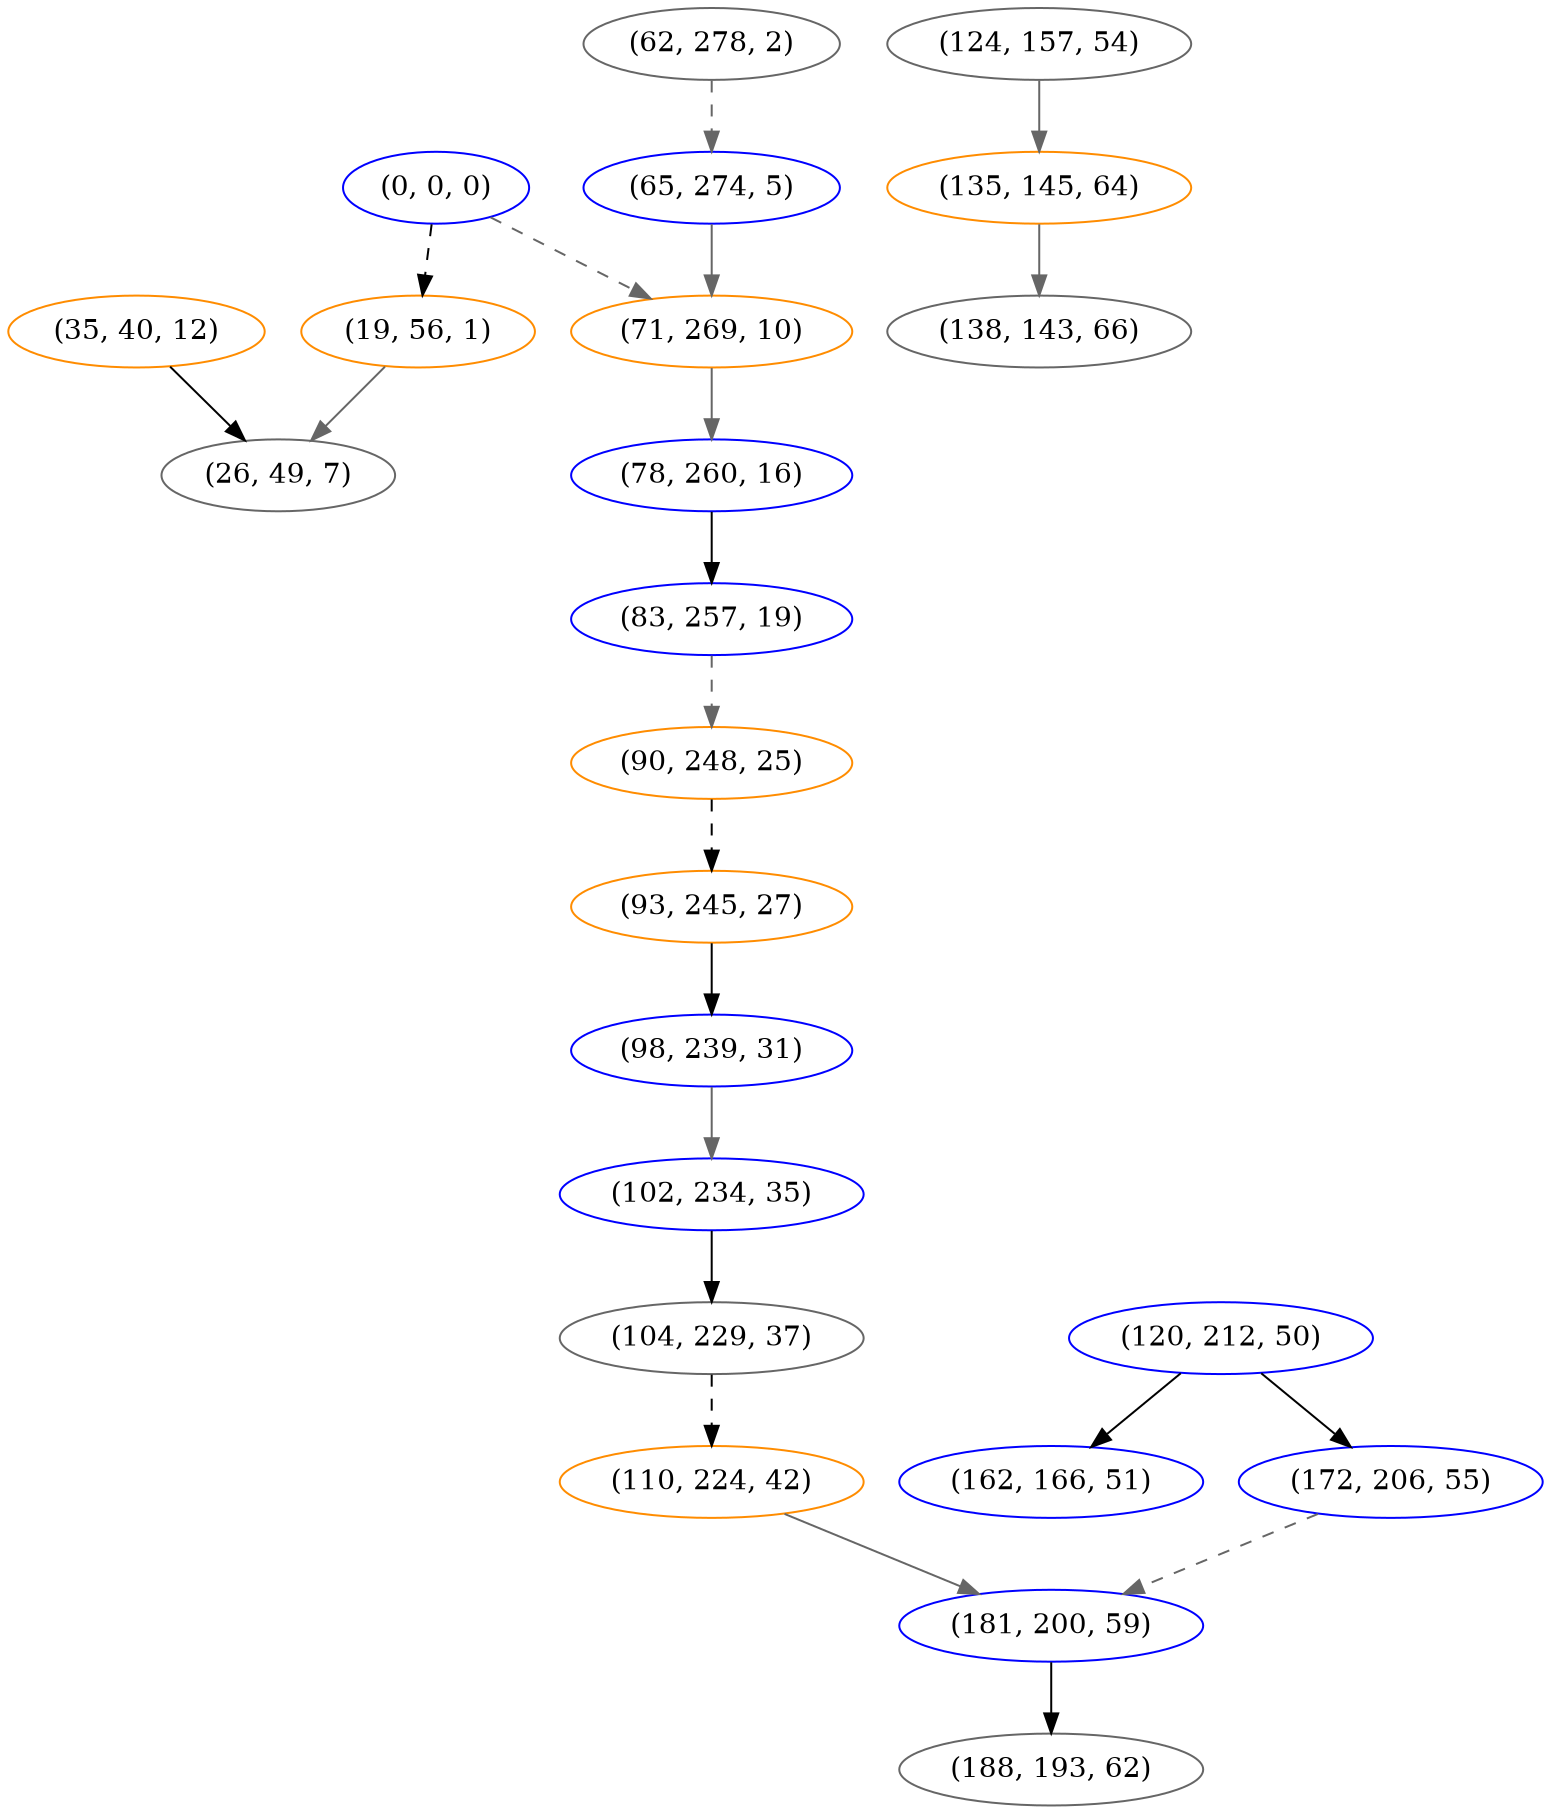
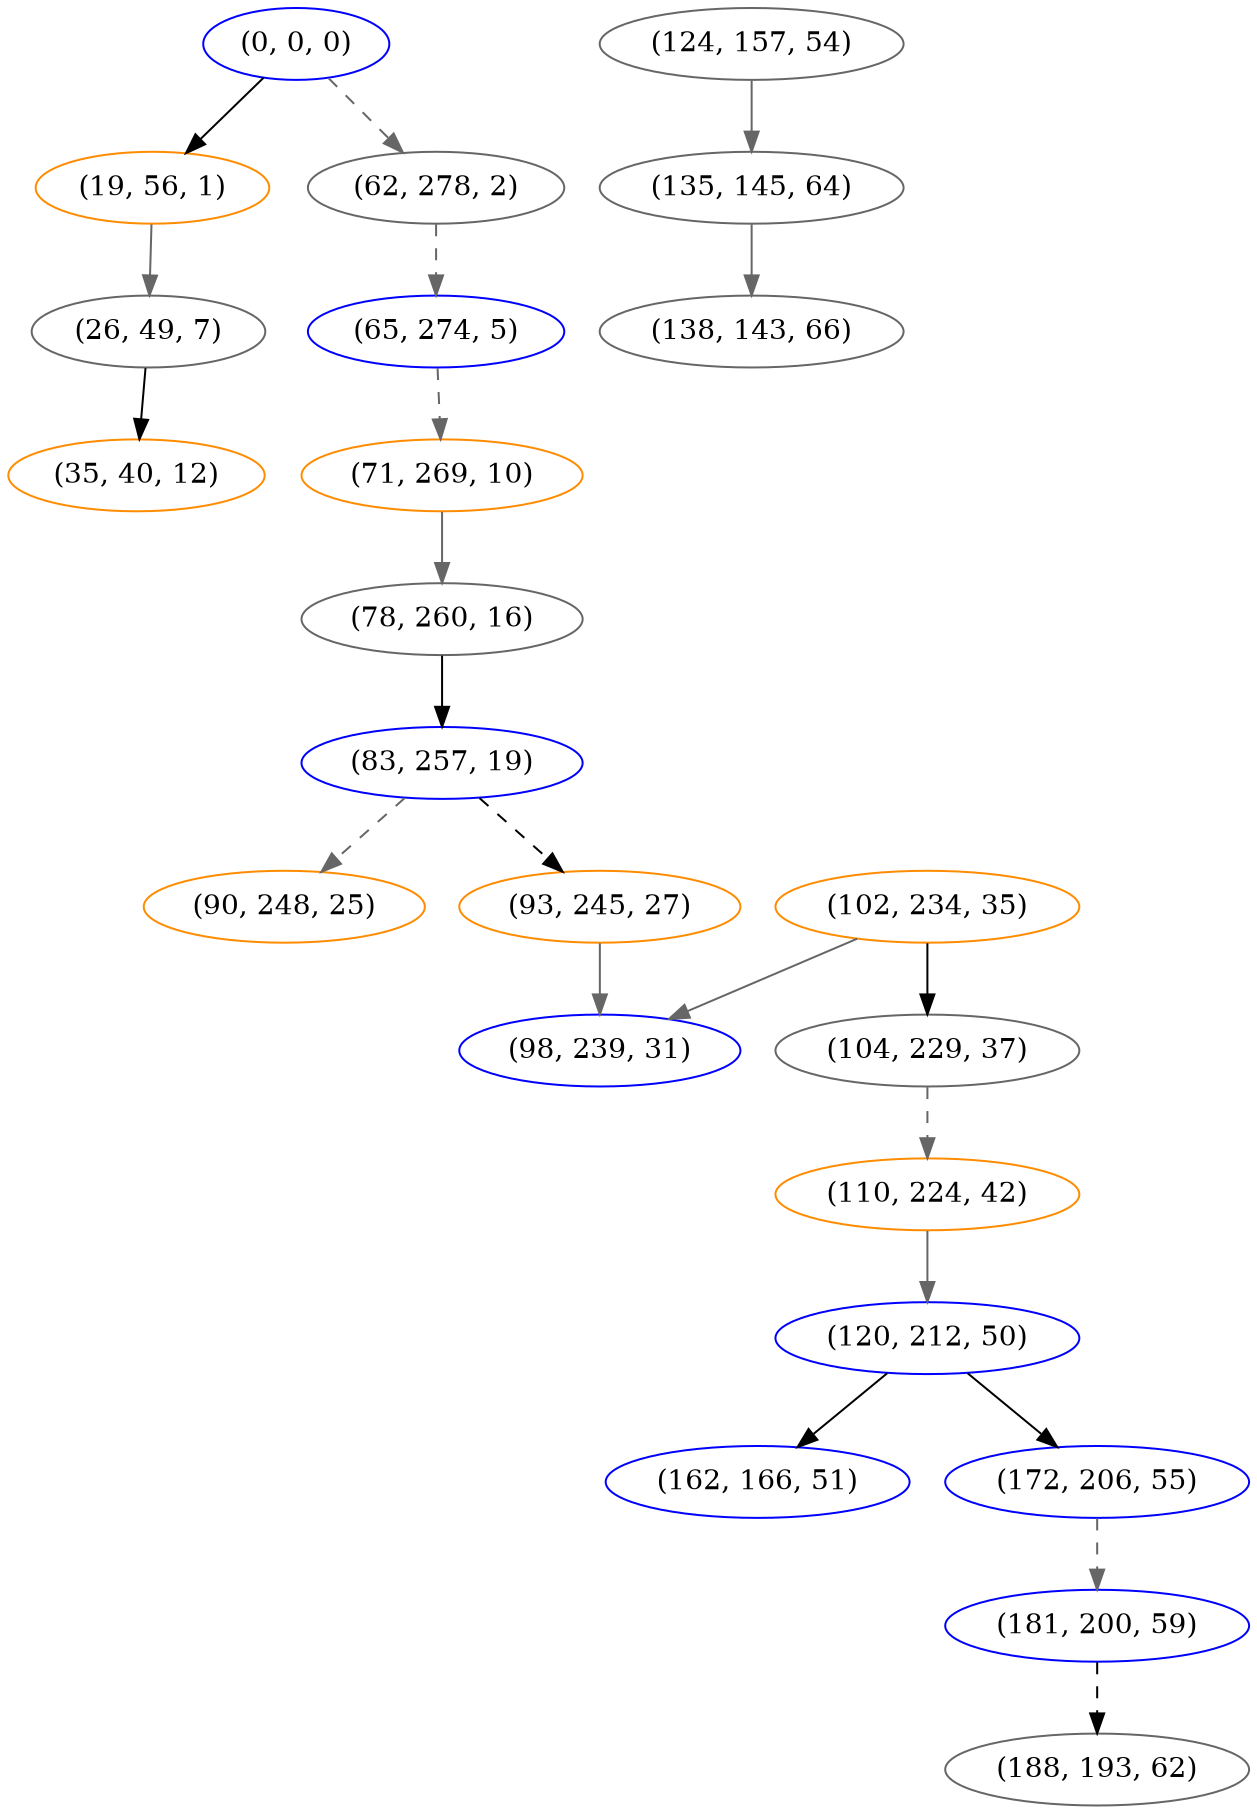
node "(135, 145, 64)": color darkorange -> gray40
edge "(0, 0, 0)" -> "(19, 56, 1)": style dashed -> solid
edge "(65, 274, 5)" -> "(71, 269, 10)": style solid -> dashed
edge "(0, 0, 0)" -> "(71, 269, 10)": now "(0, 0, 0)" -> "(62, 278, 2)"
edge "(35, 40, 12)" -> "(26, 49, 7)": reversed
node "(78, 260, 16)": color blue -> gray40
edge "(90, 248, 25)" -> "(93, 245, 27)": now "(83, 257, 19)" -> "(93, 245, 27)"
edge "(93, 245, 27)" -> "(98, 239, 31)": color black -> gray40
edge "(98, 239, 31)" -> "(102, 234, 35)": reversed
node "(102, 234, 35)": color blue -> darkorange
edge "(104, 229, 37)" -> "(110, 224, 42)": color black -> gray40
edge "(110, 224, 42)" -> "(181, 200, 59)": now "(110, 224, 42)" -> "(120, 212, 50)"
edge "(181, 200, 59)" -> "(188, 193, 62)": style solid -> dashed
